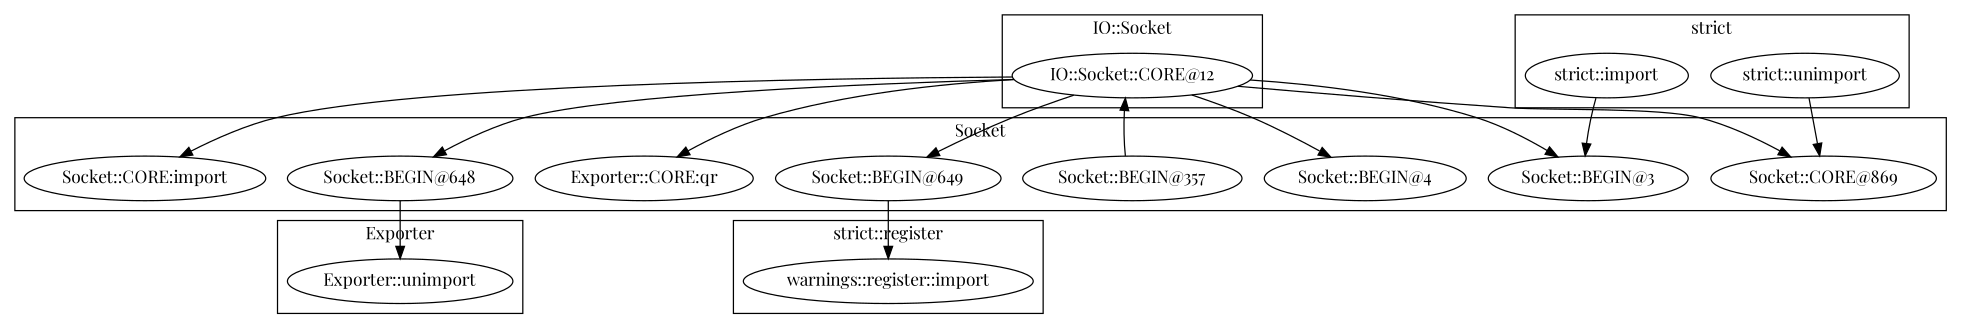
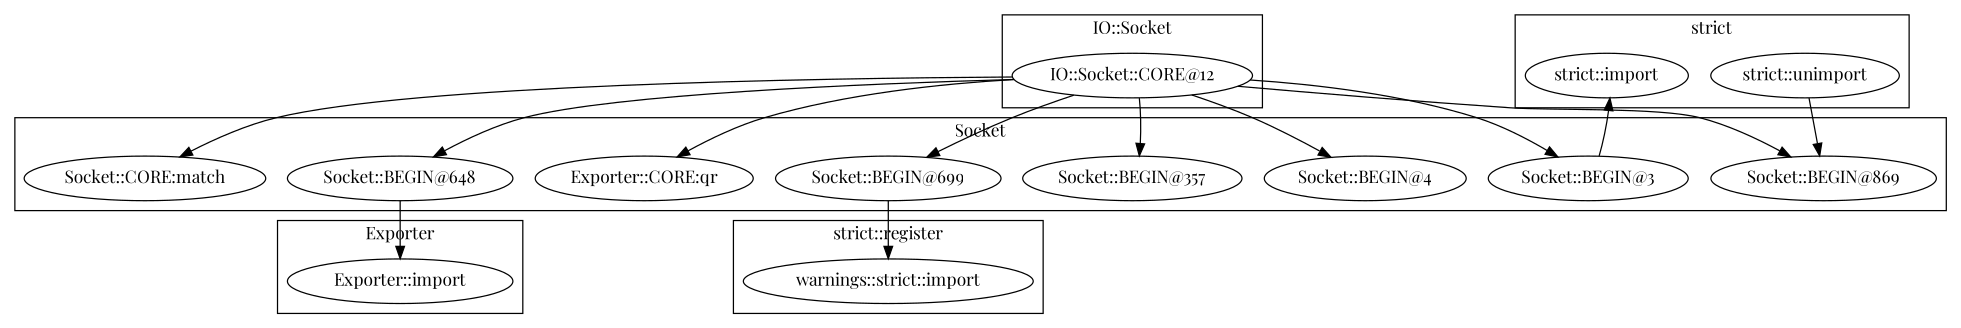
edge "strict::import" -> "Socket::BEGIN@3": reversed
edge "Socket::BEGIN@357" -> "IO::Socket::CORE@12": reversed
node "Socket::CORE:import": label "Socket::CORE:import" -> "Socket::CORE:match"
node "Socket::BEGIN@649": label "Socket::BEGIN@649" -> "Socket::BEGIN@699"
node "Socket::CORE@869": label "Socket::CORE@869" -> "Socket::BEGIN@869"
node "Exporter::unimport": label "Exporter::unimport" -> "Exporter::import"
node "warnings::register::import": label "warnings::register::import" -> "warnings::strict::import"
